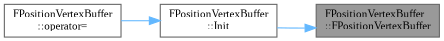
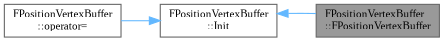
edge "FPositionVertexBuffer ::Init" -> "FPositionVertexBuffer ::FPositionVertexBuffer": reversed
